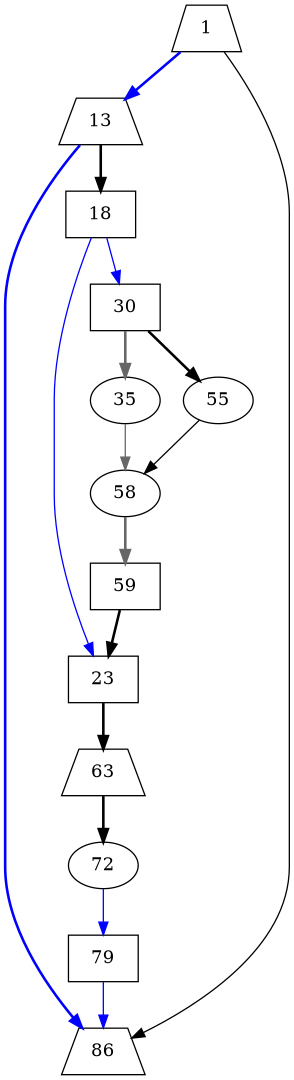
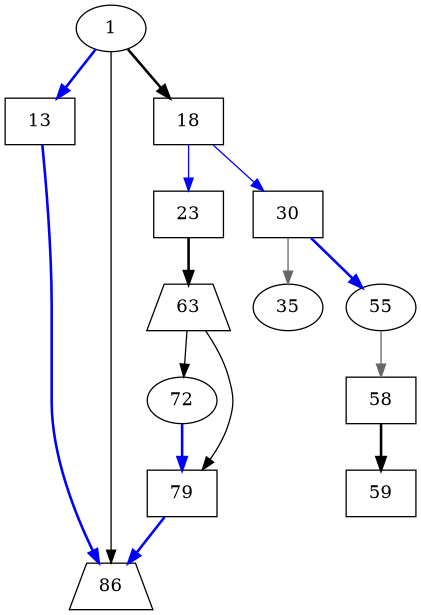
node "1": shape trapezium -> ellipse
node "13": shape trapezium -> box
edge "13" -> "18": now "1" -> "18"
edge "30" -> "35": style bold -> solid
edge "30" -> "55": color black -> blue
edge "63" -> "79": added
edge "35" -> "58": removed
edge "55" -> "58": color black -> gray40
node "58": shape ellipse -> box
edge "58" -> "59": color gray40 -> black
edge "59" -> "23": removed
edge "63" -> "72": style bold -> solid
edge "72" -> "79": style solid -> bold
edge "79" -> "86": style solid -> bold
